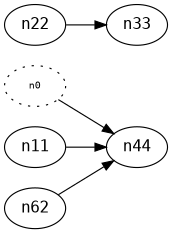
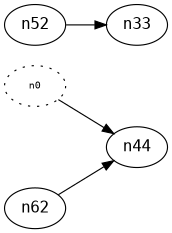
node "n22": label "n22" -> "n52"
node "n11": removed
